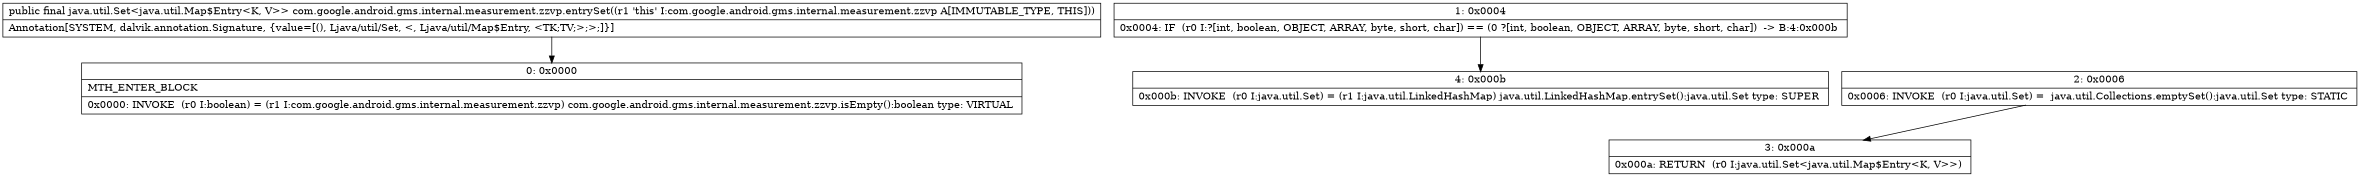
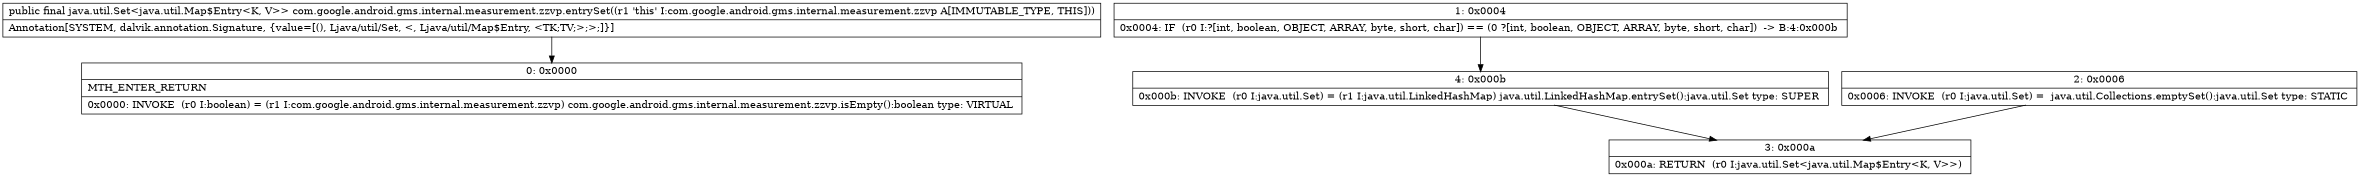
node "0: 0x0000": text "MTH_ENTER_BLOCK" -> "MTH_ENTER_RETURN"
edge "4: 0x000b" -> "3: 0x000a": added
